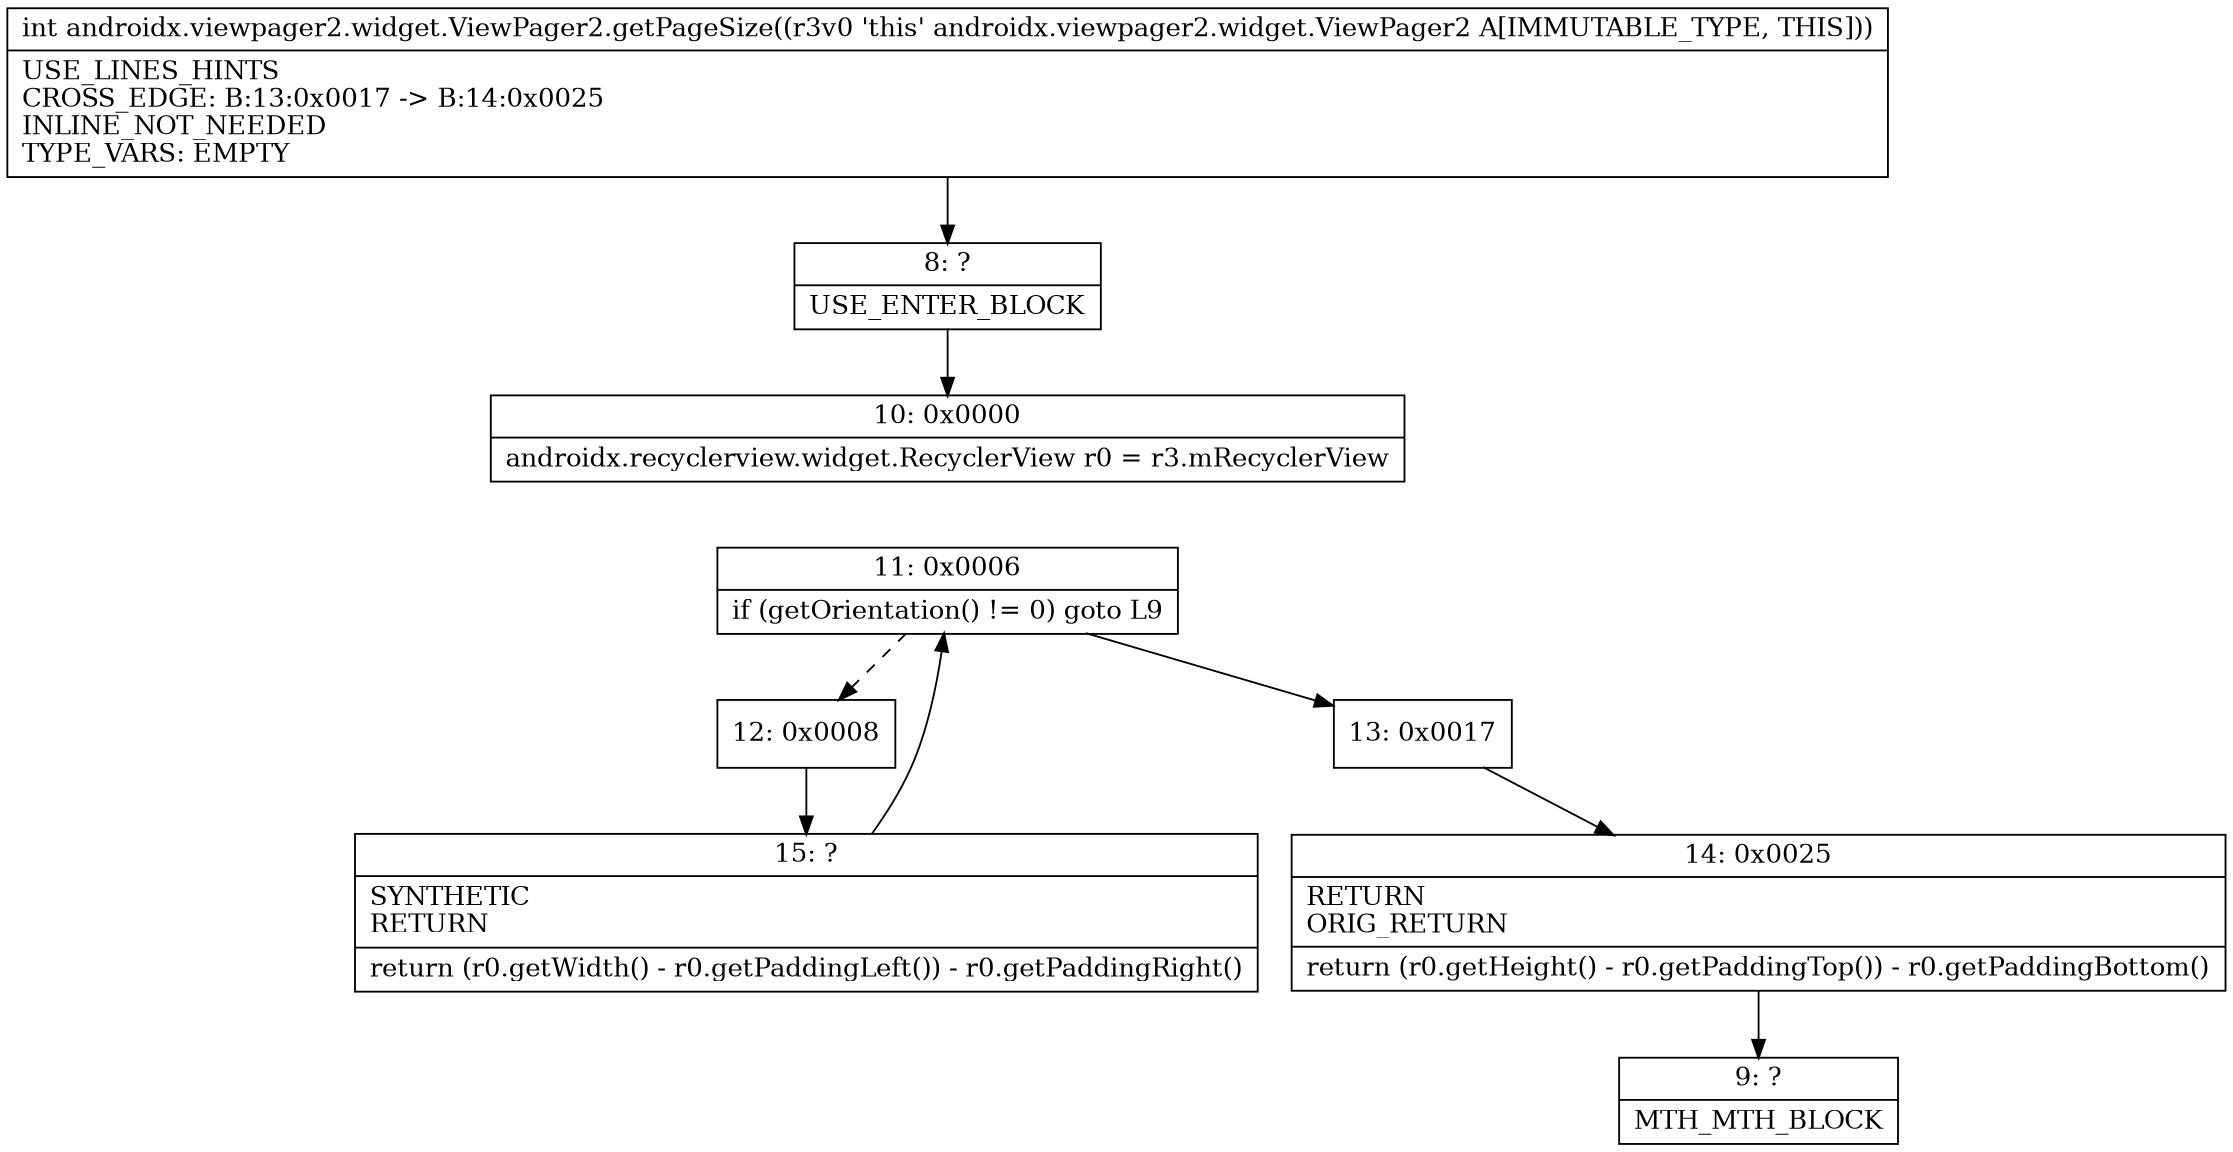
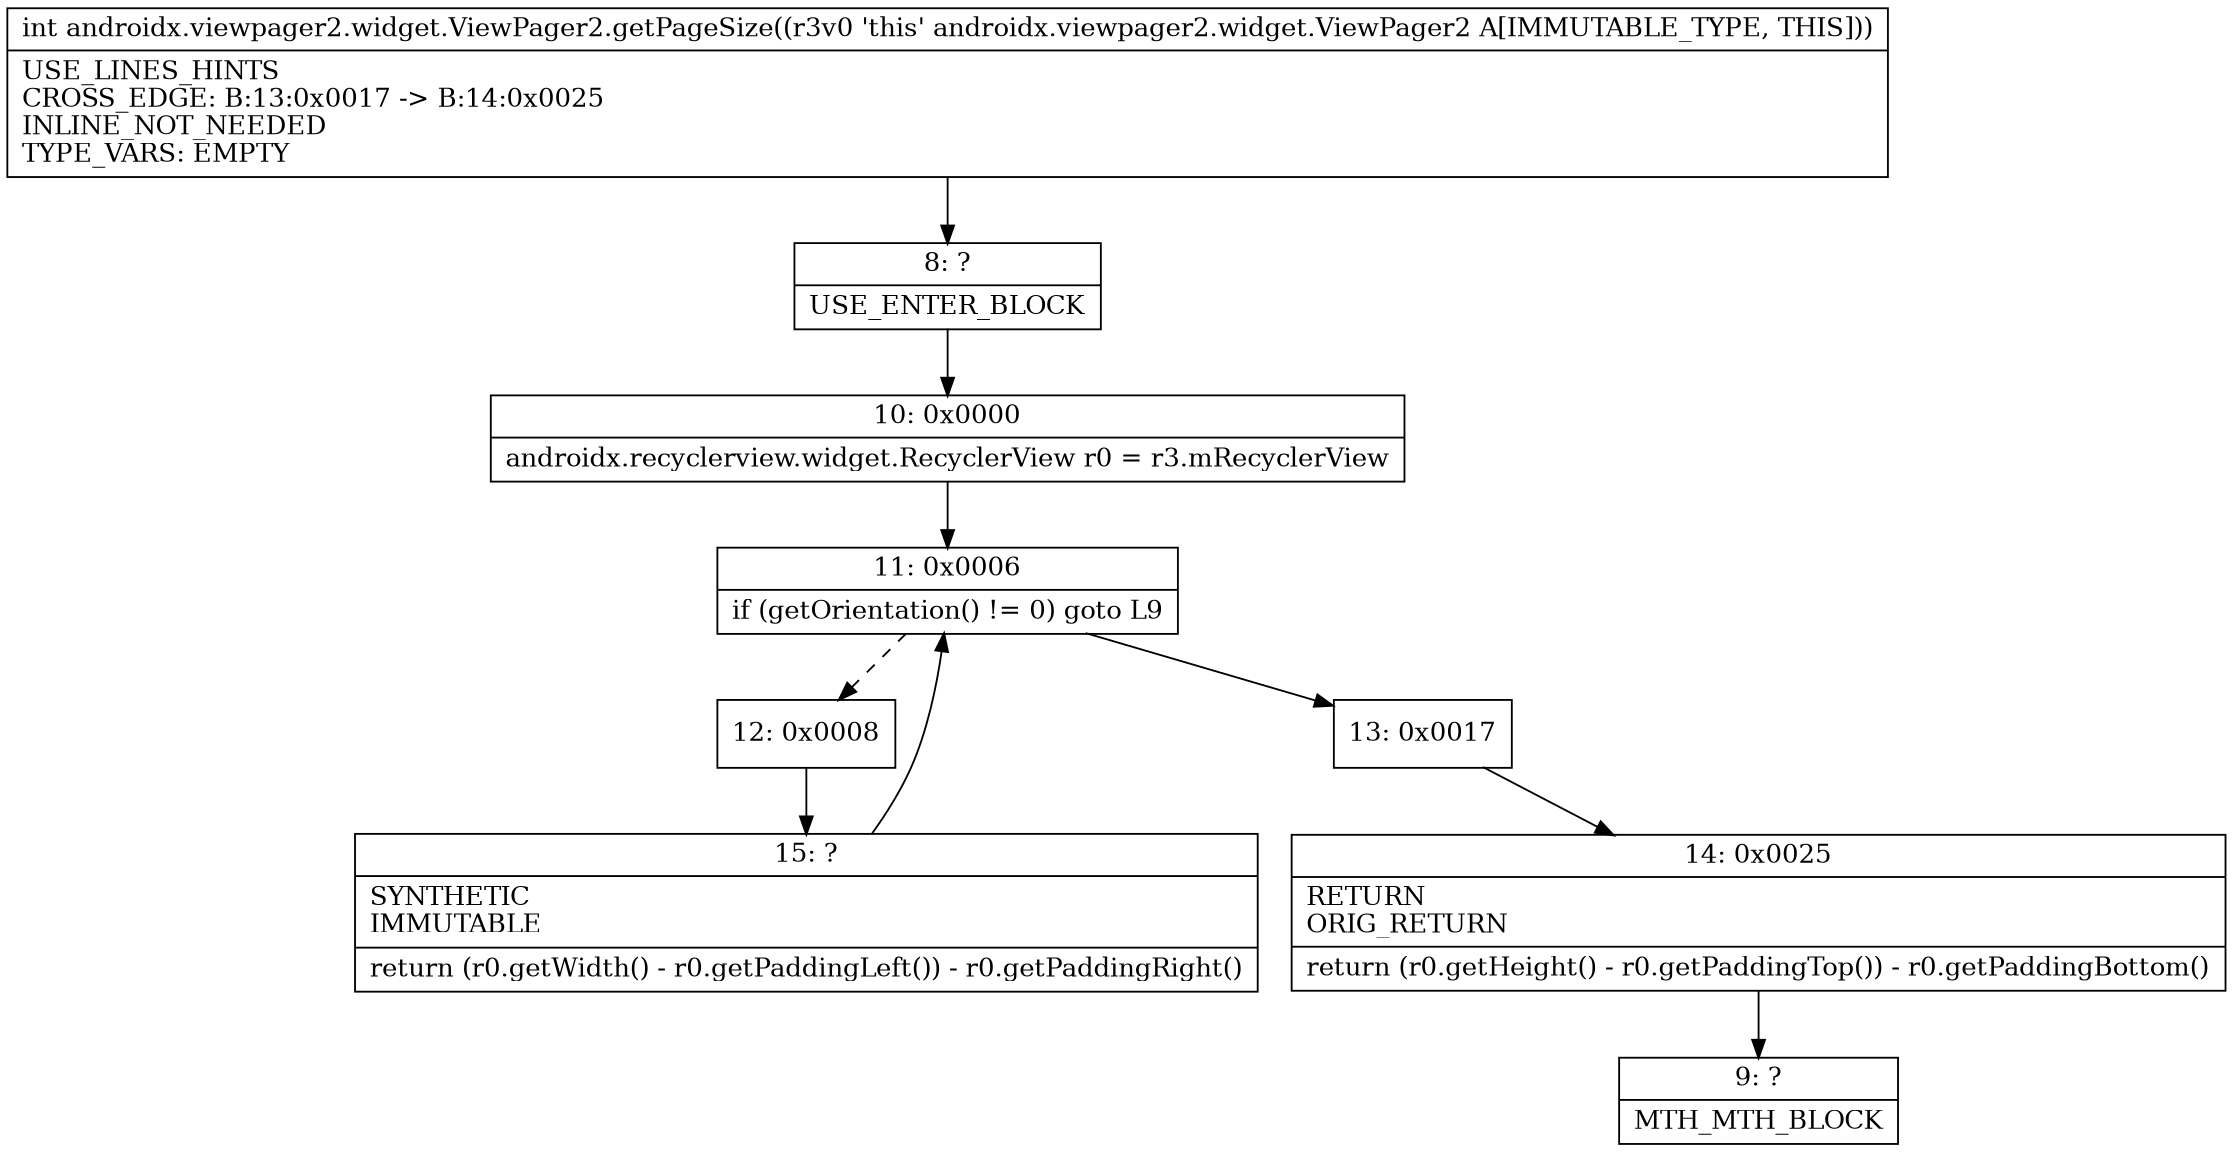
edge "10: 0x0000" -> "11: 0x0006": added
node "15: ?": text "RETURN" -> "IMMUTABLE"
